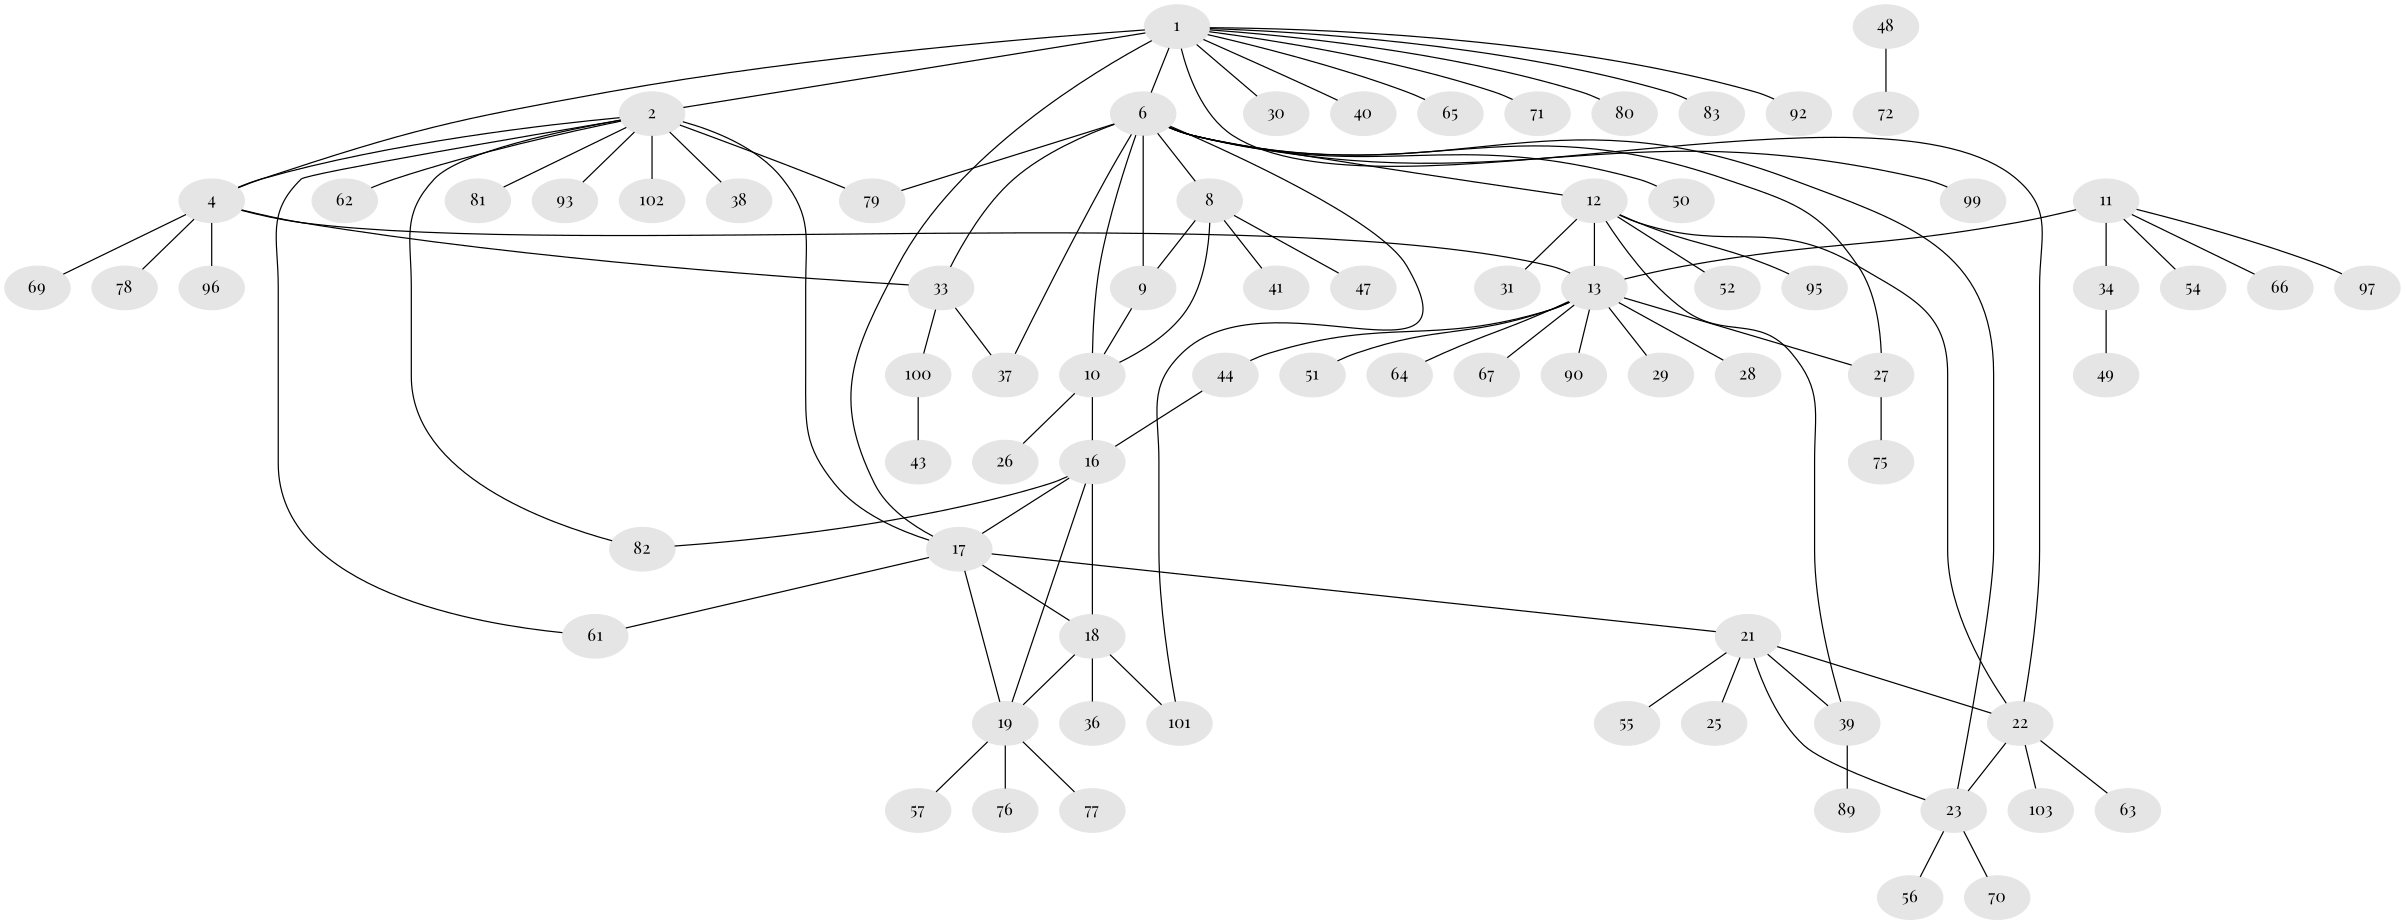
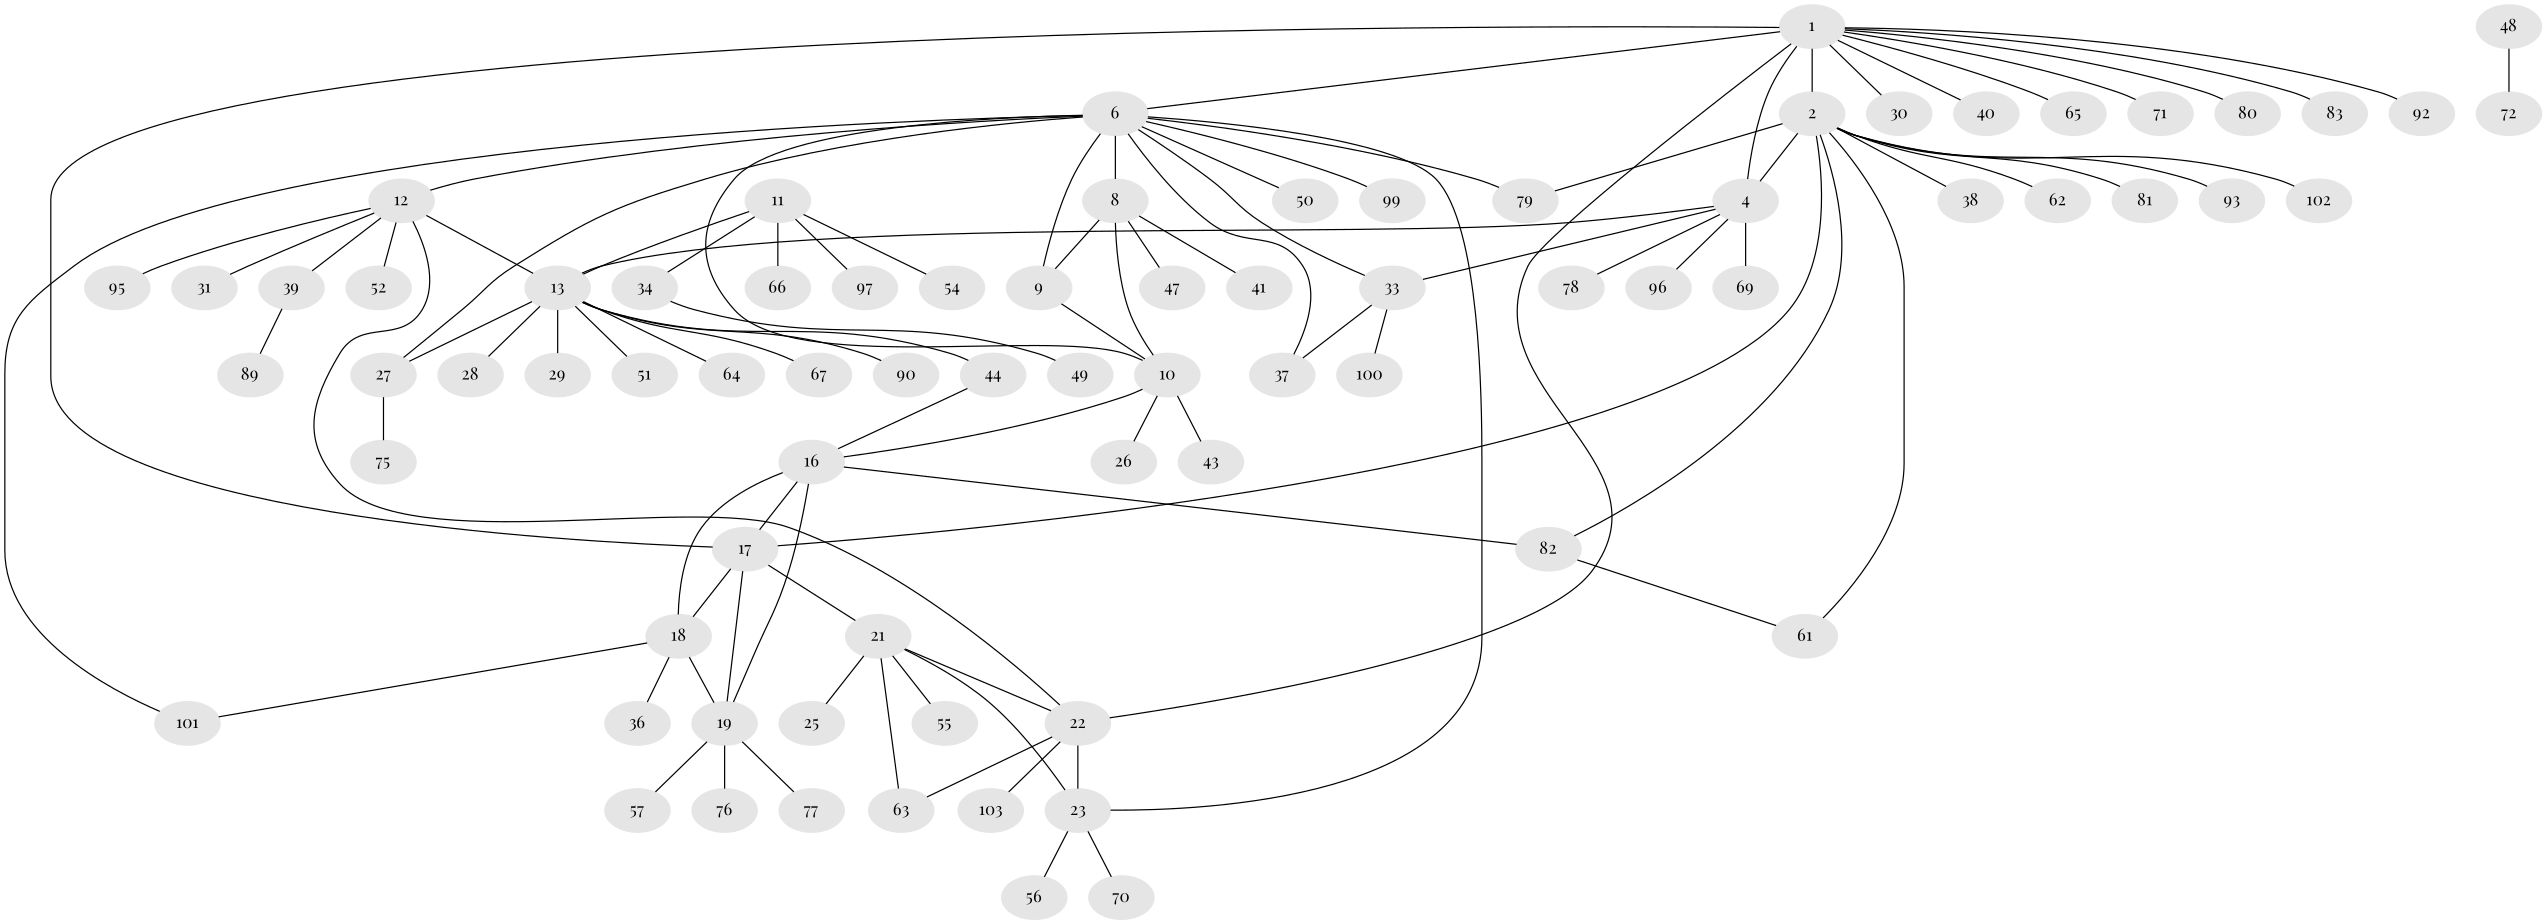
edge "100" -- "43": now "10" -- "43"
edge "17" -- "61": now "82" -- "61"
edge "21" -- "39": now "21" -- "63"
